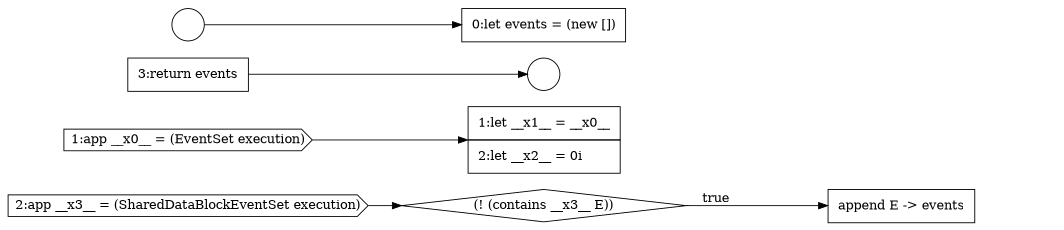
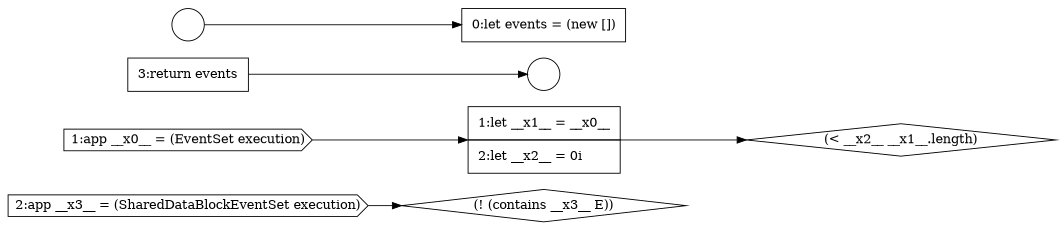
node "(< __x2__ __x1__.length)": added
node "append E -> events": removed
